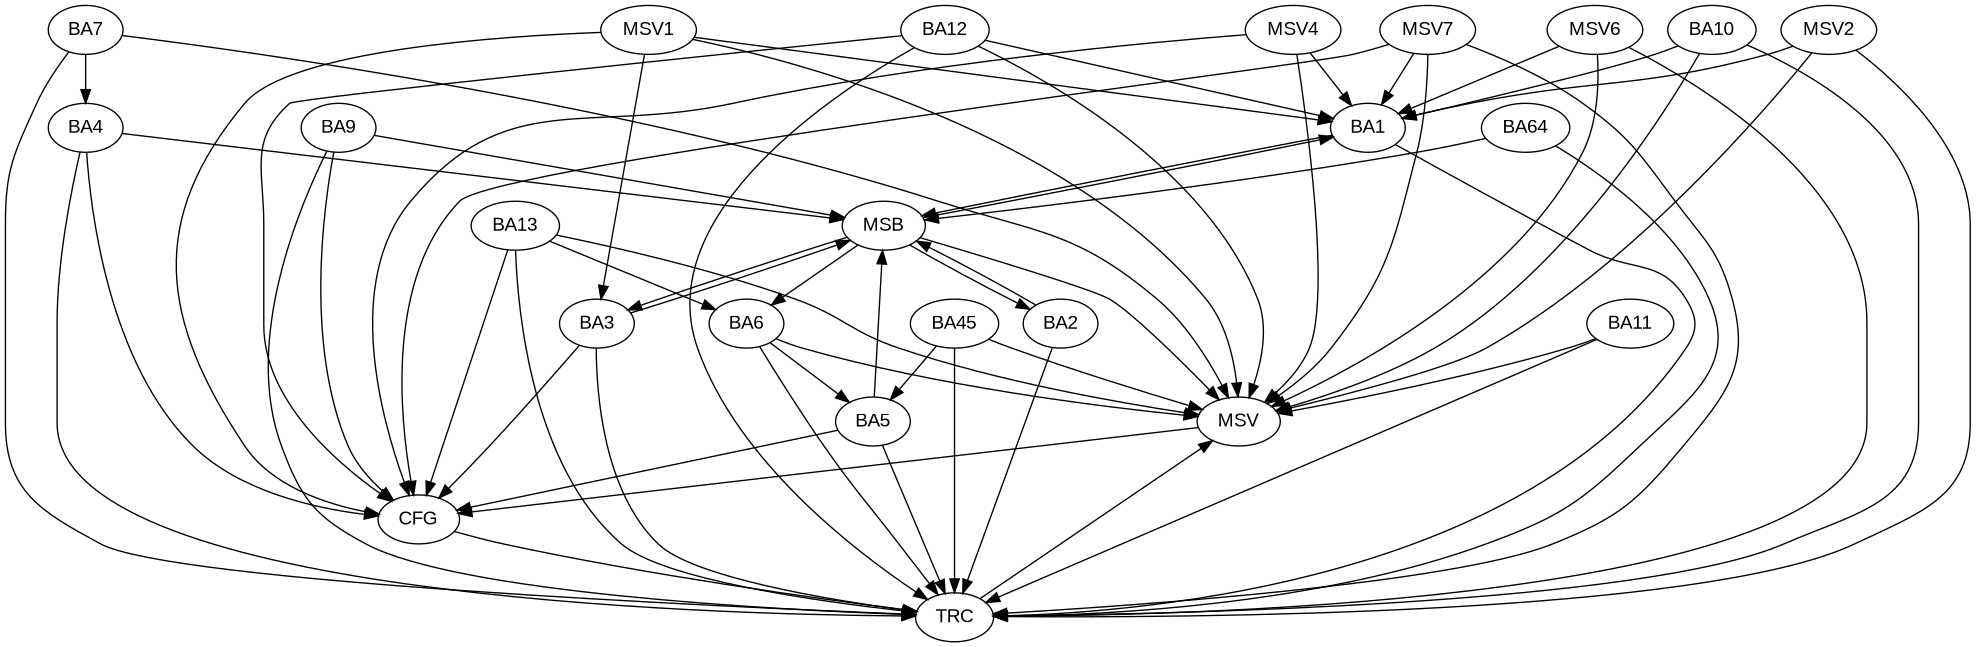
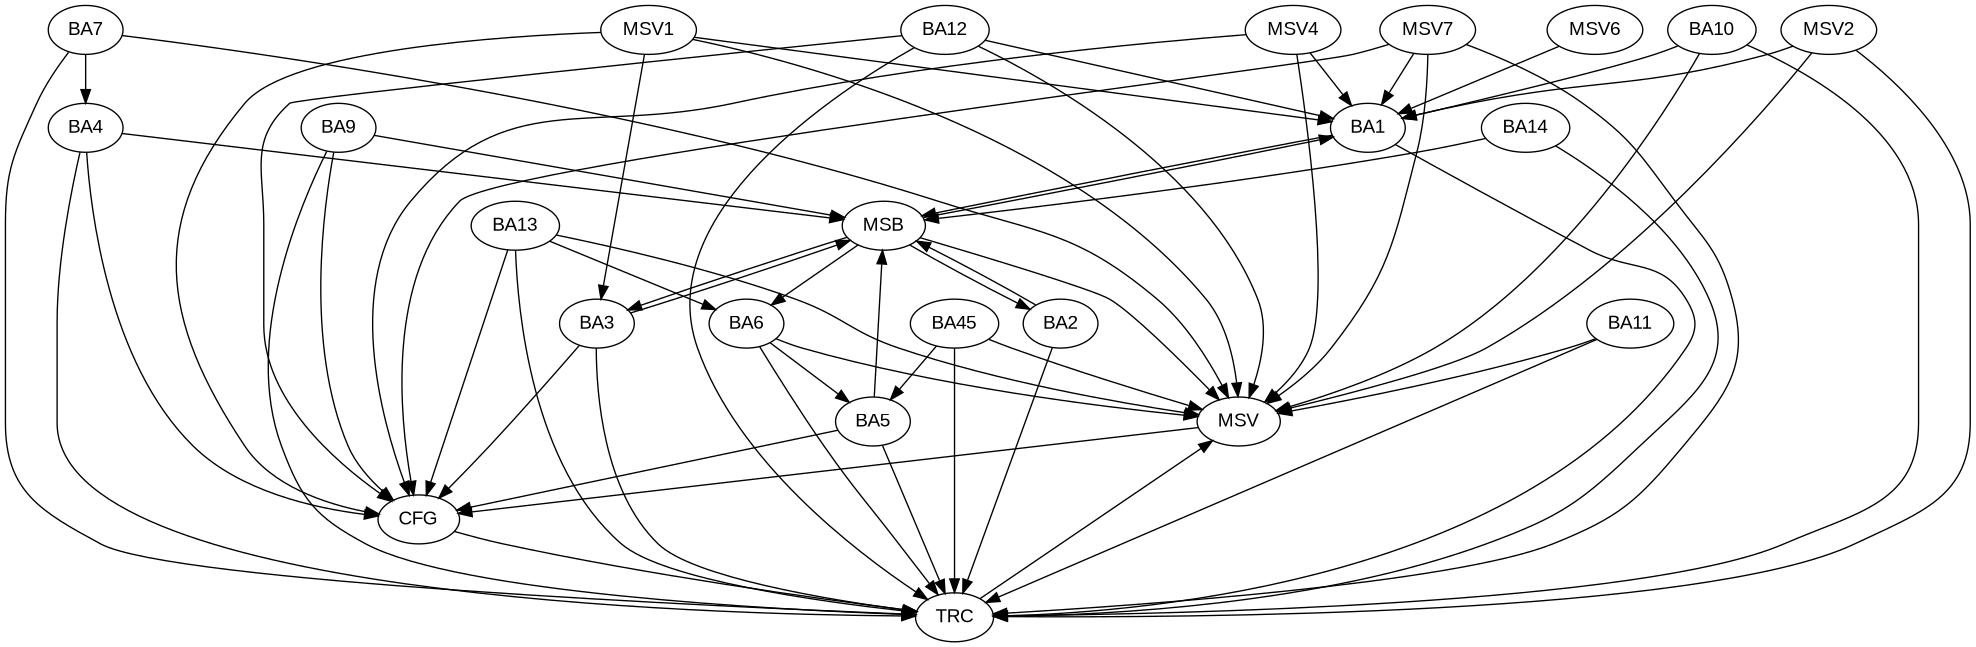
node "BA64": label "BA64" -> "BA14"
edge "MSV6" -> "MSV": removed
edge "MSV6" -> "TRC": removed
